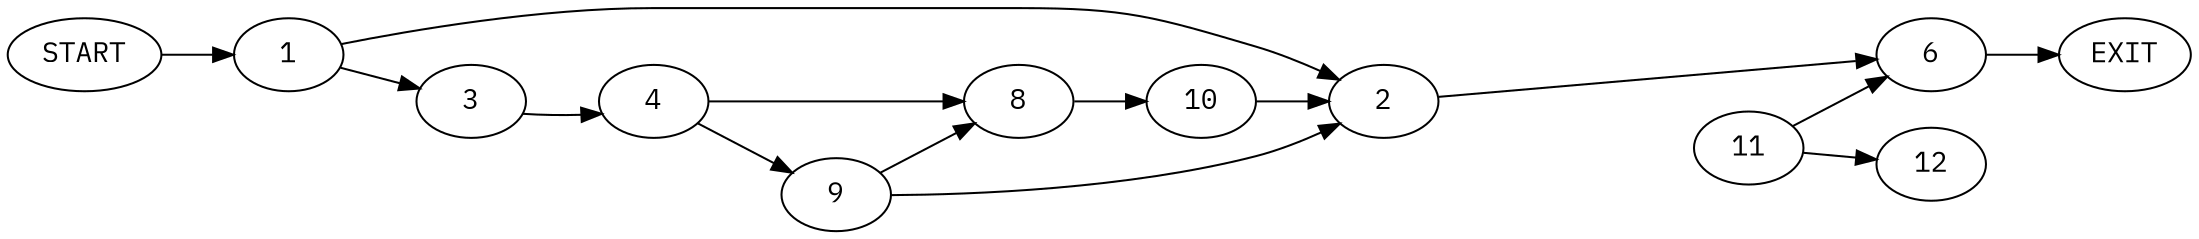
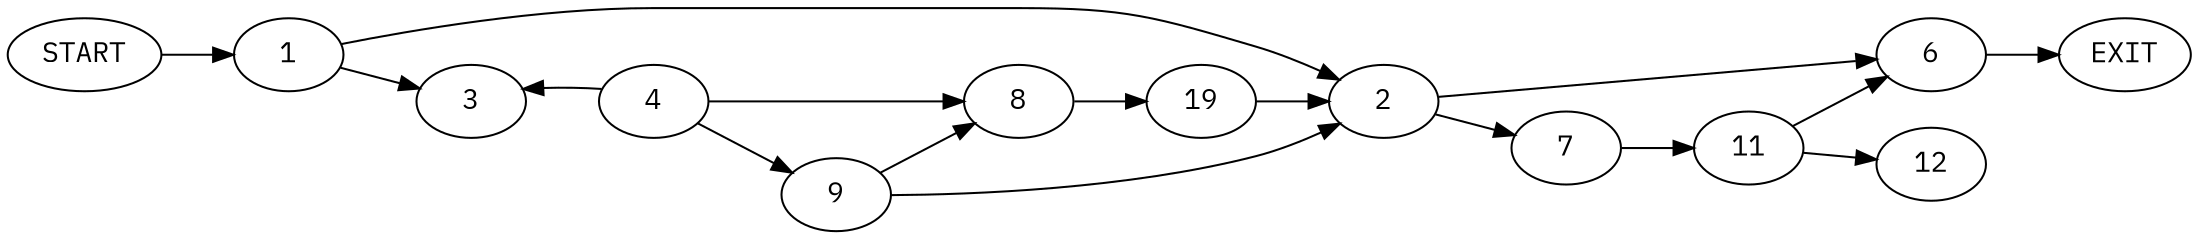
node "10": label "10" -> "19"
edge "3" -> "4": reversed
node "7": added
